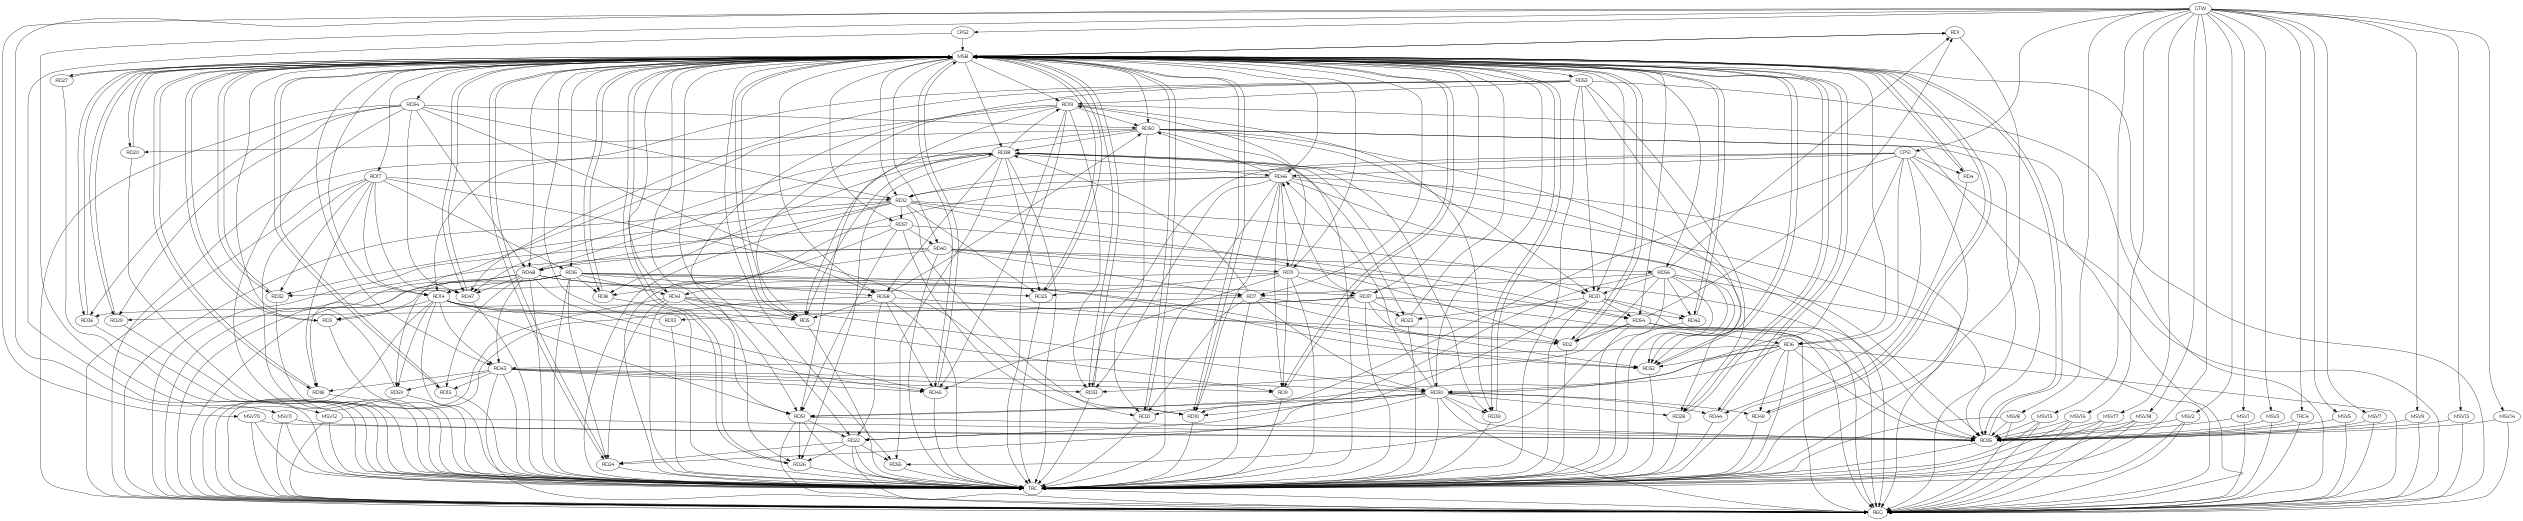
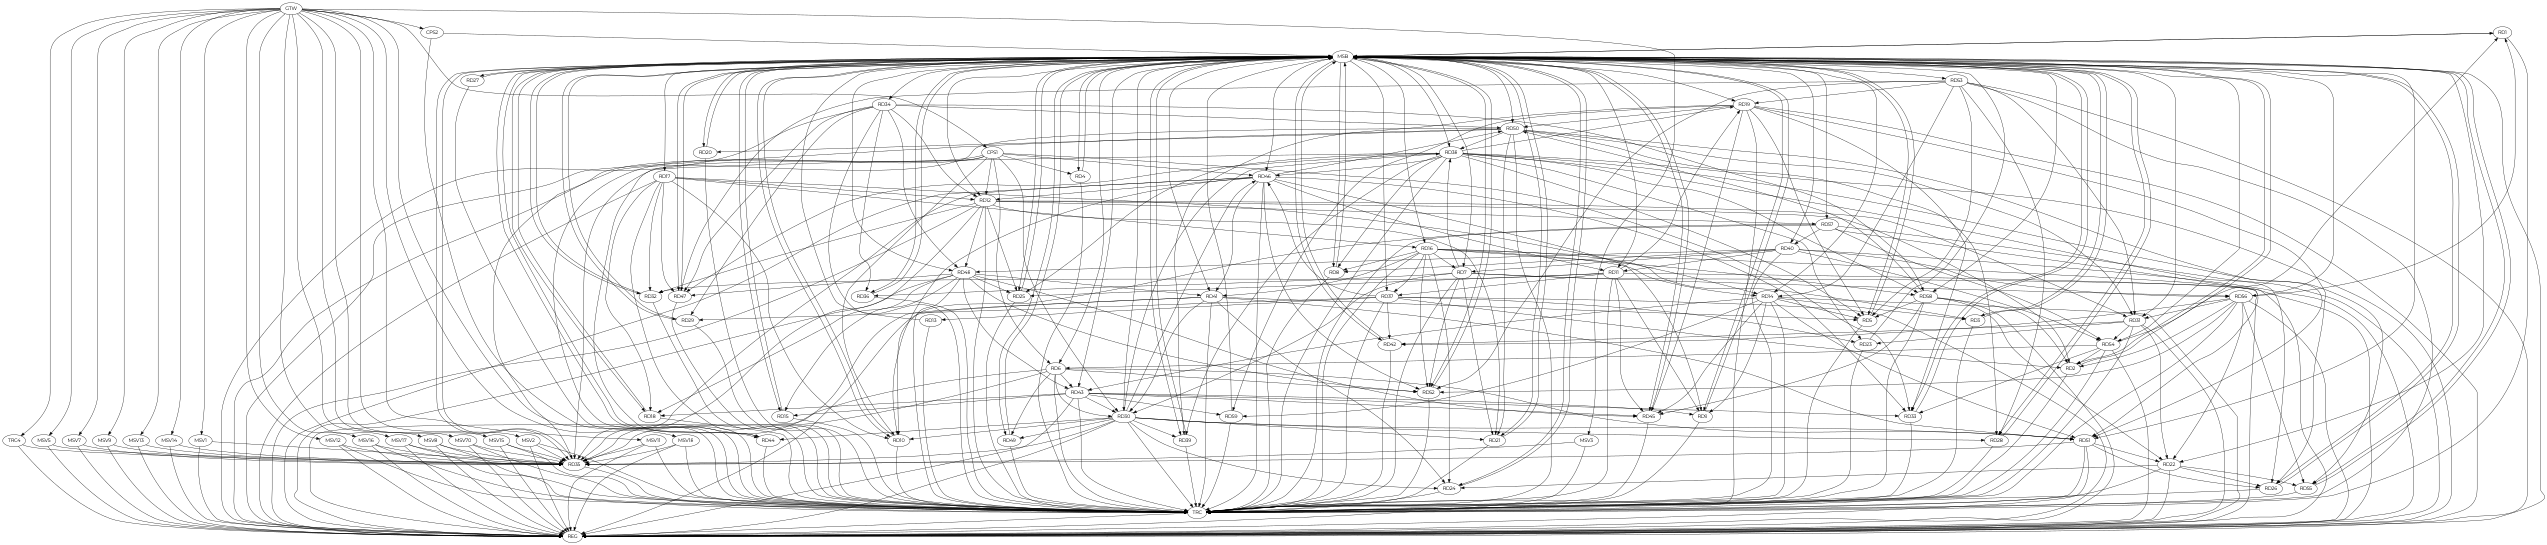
edge "RD55" -> "MSB": added
edge "RD48" -> "RD38": now "RD48" -> "RD41"
edge "RD56" -> "RD7": reversed
